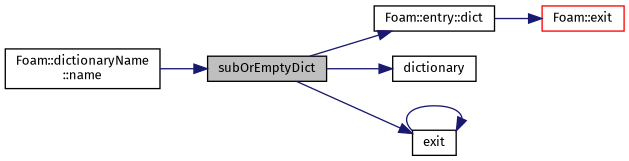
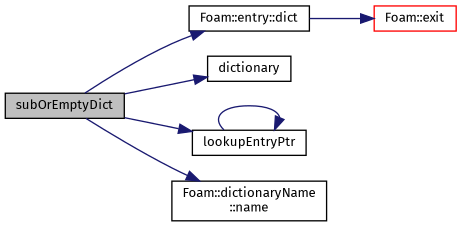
edge "Foam::dictionaryName ::name" -> "subOrEmptyDict": reversed
node "exit": label "exit" -> "lookupEntryPtr"
